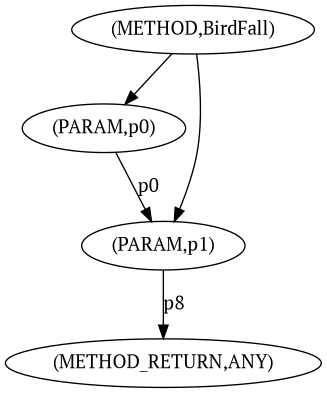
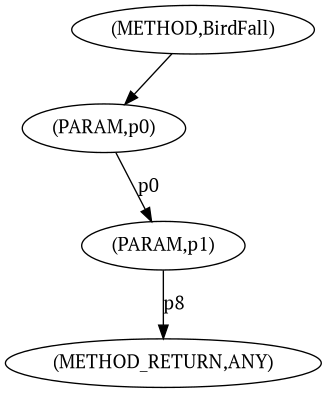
edge "(METHOD,BirdFall)" -> "(PARAM,p1)": removed
